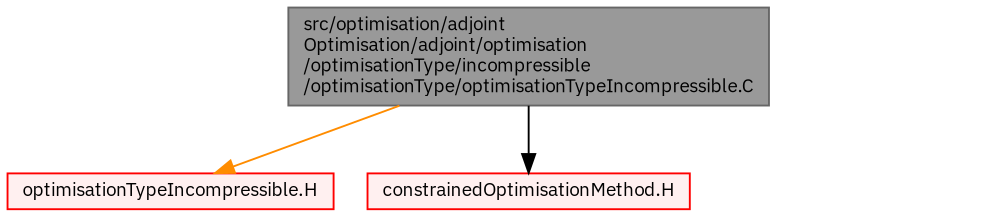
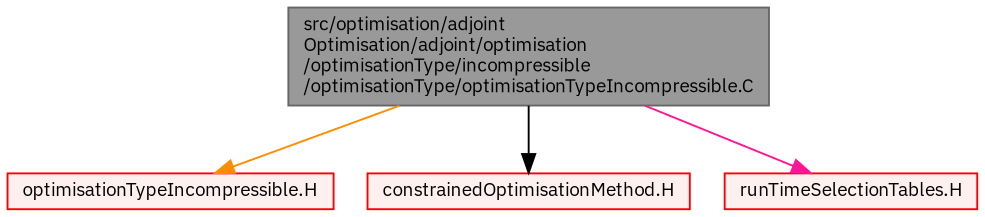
node "runTimeSelectionTables.H": added
